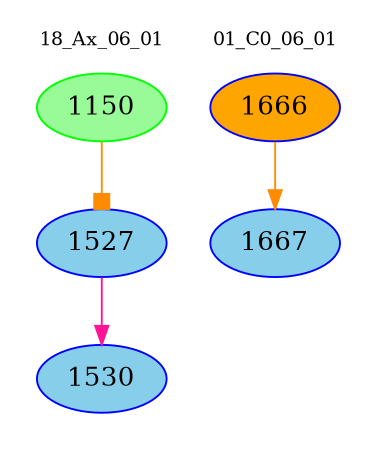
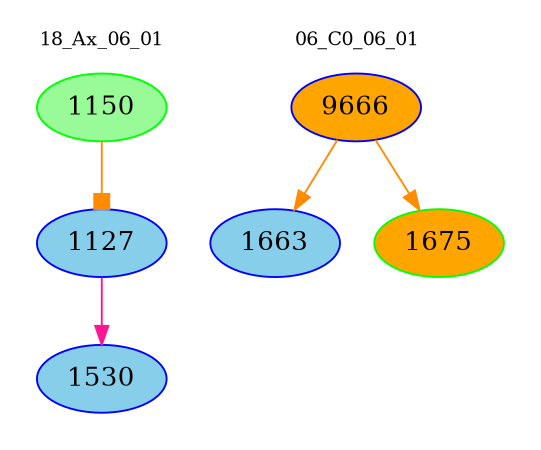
cluster "01_C0_06_01": label "01_C0_06_01" -> "06_C0_06_01"
node "1666": label "1666" -> "9666"
node "1527": label "1527" -> "1127"
node "1667": label "1667" -> "1663"
node "1675": added
